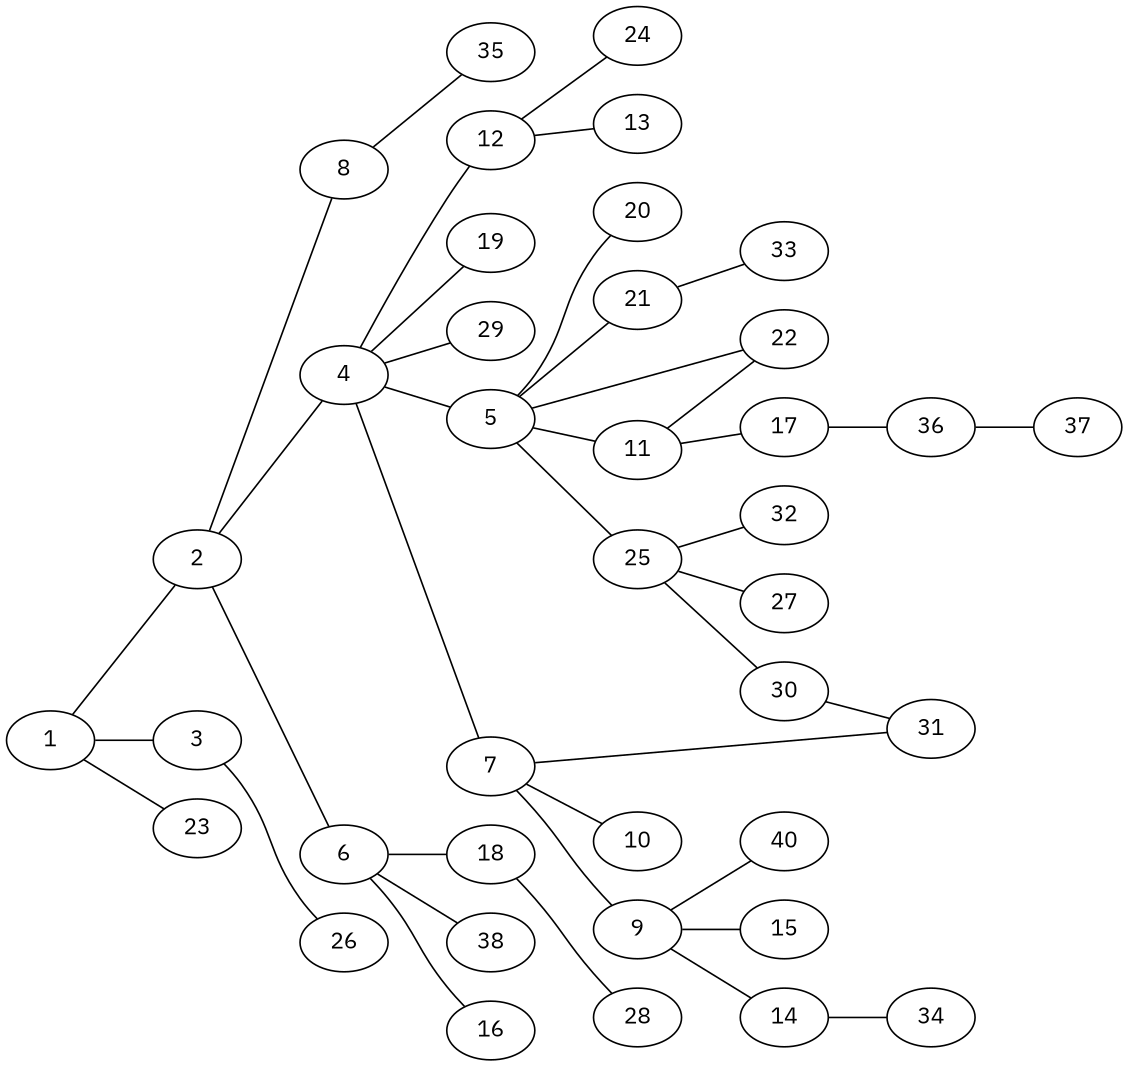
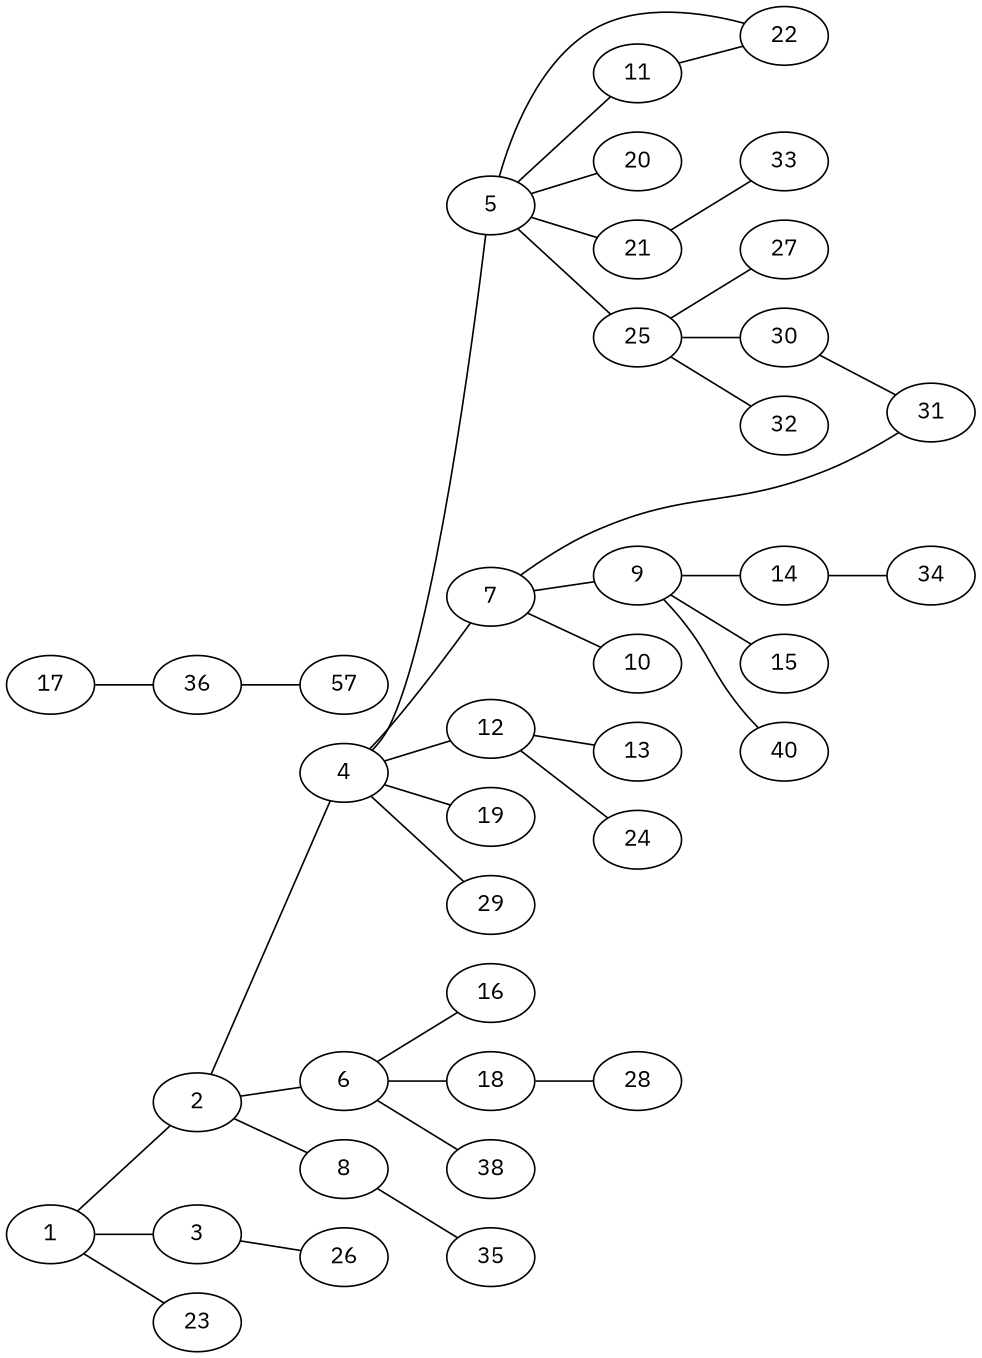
node "37": label "37" -> "57"
edge "17" -- "11": removed
